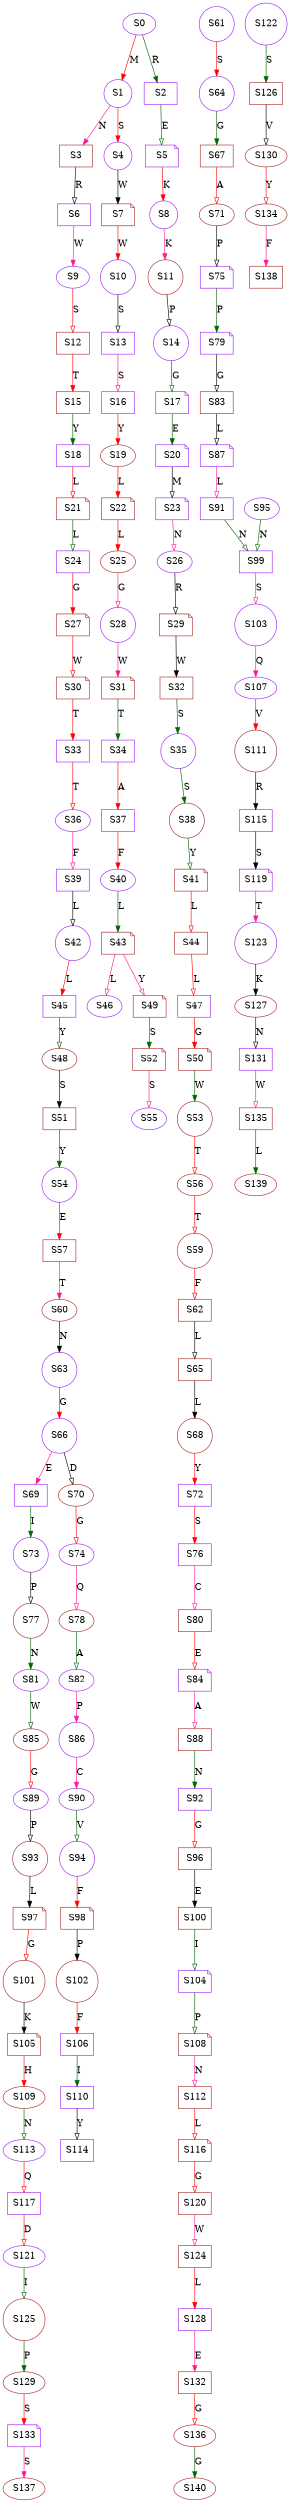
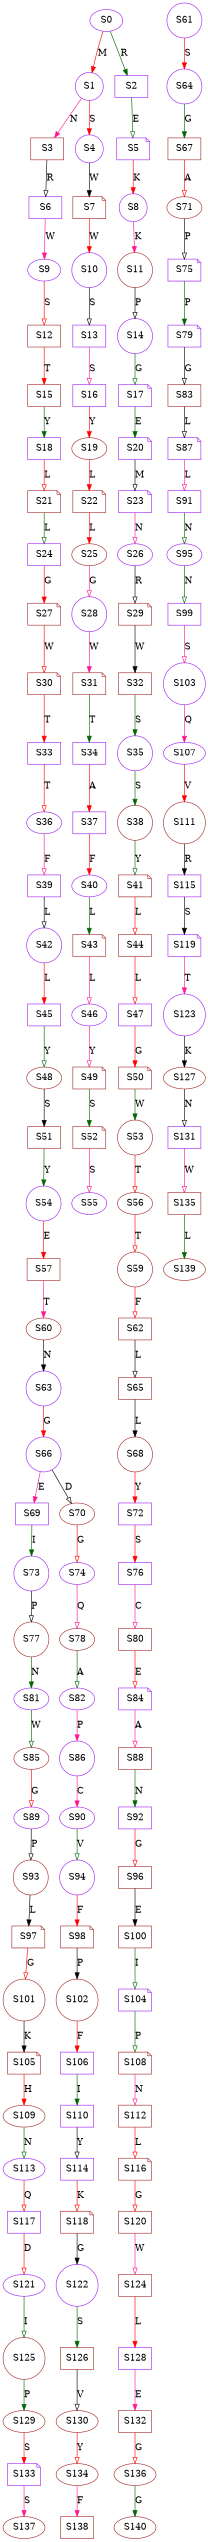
edge "S91" -> "S99": now "S91" -> "S95"
edge "S43" -> "S49": now "S46" -> "S49"
node "S118": added
